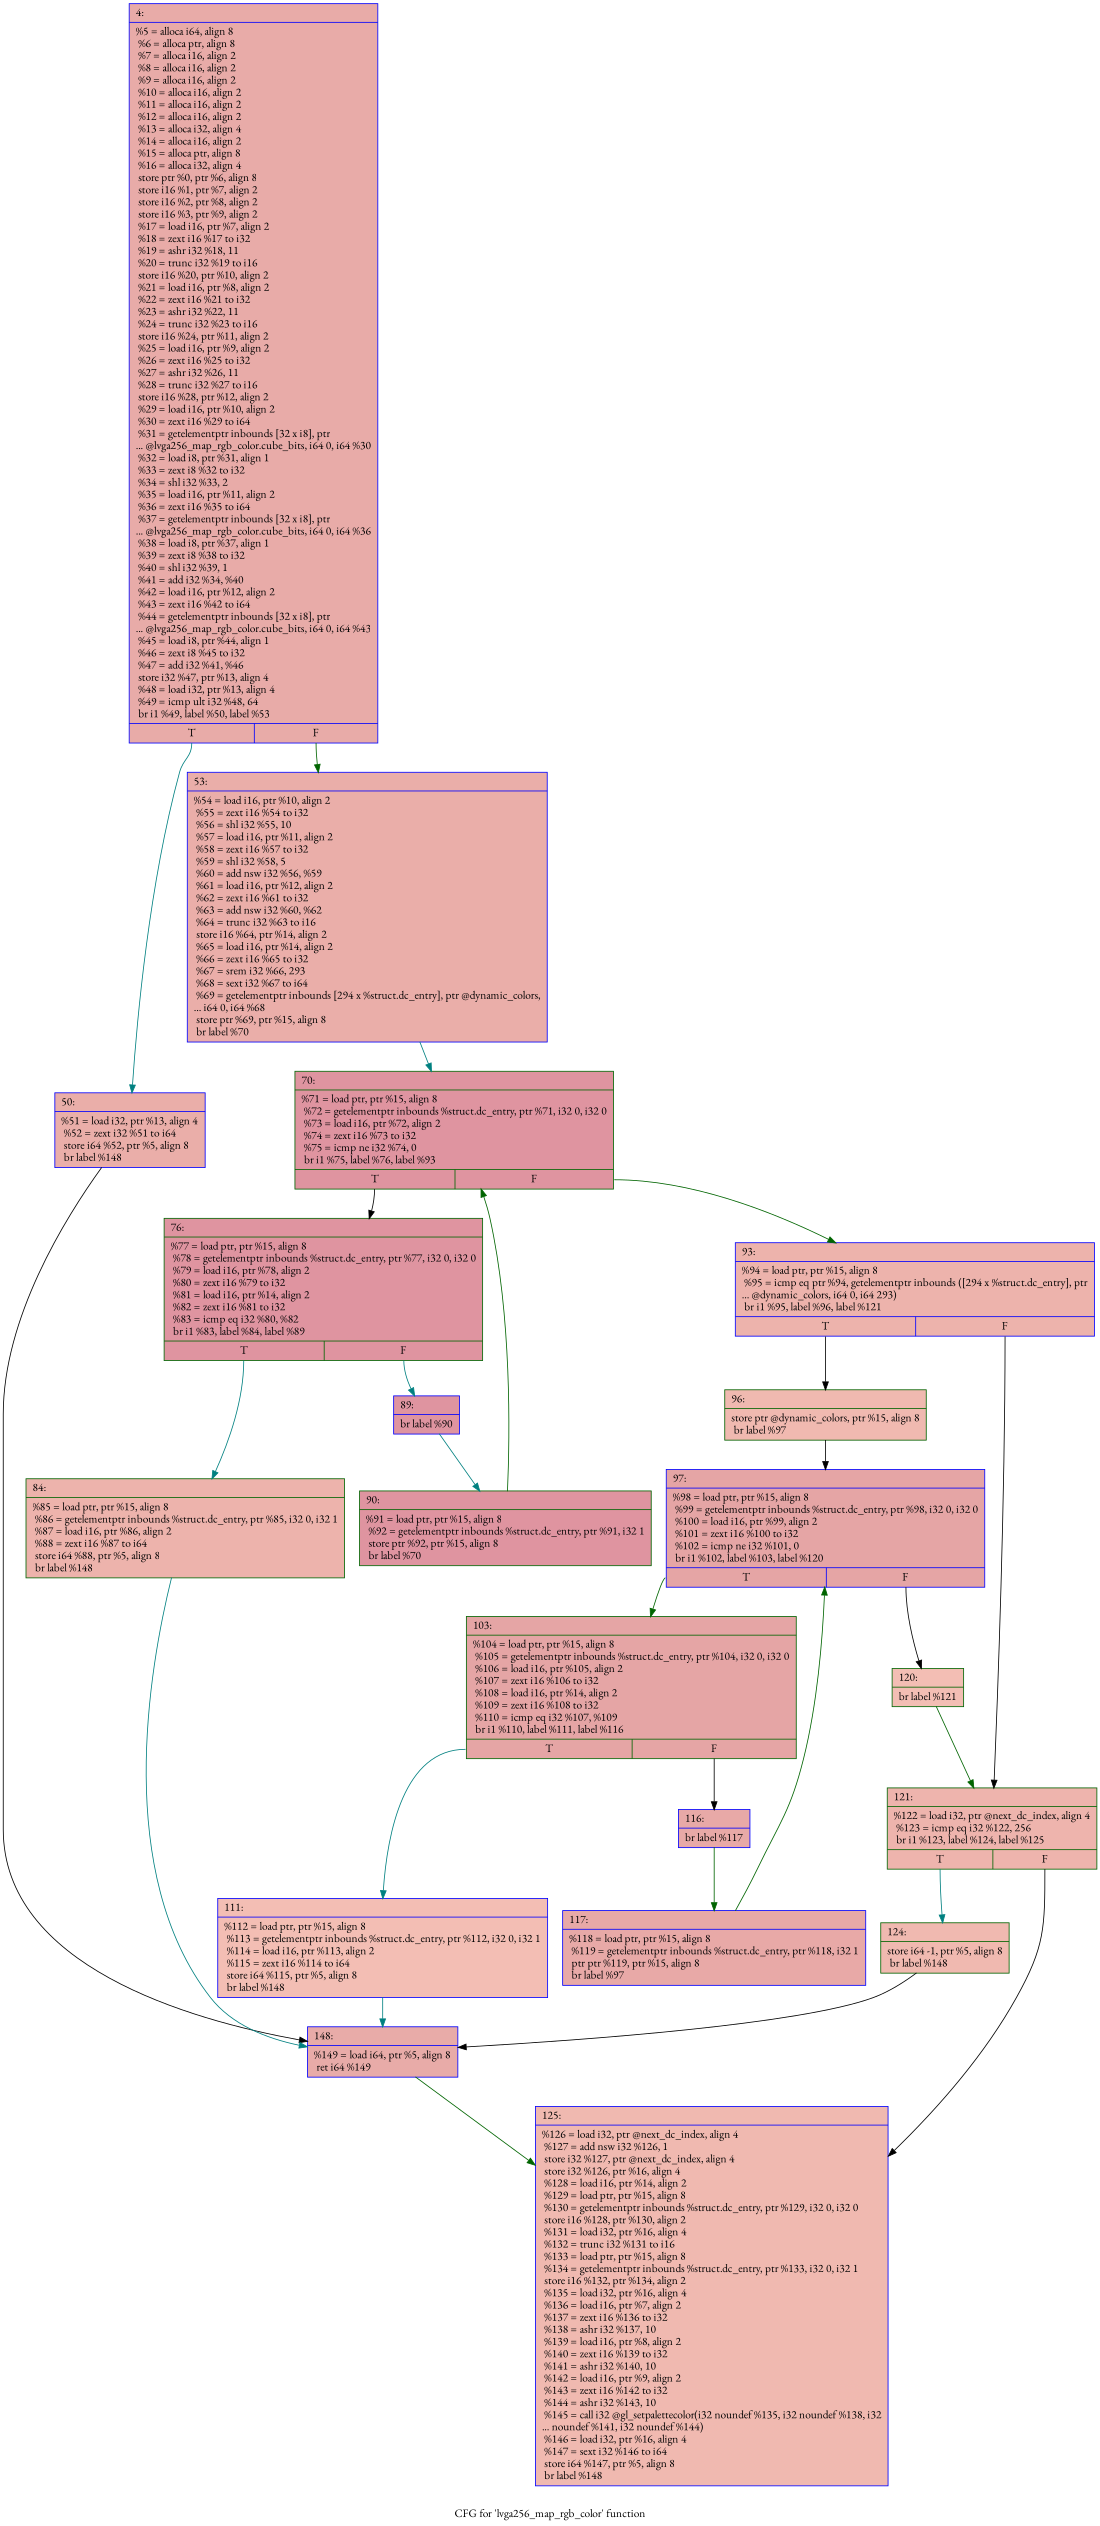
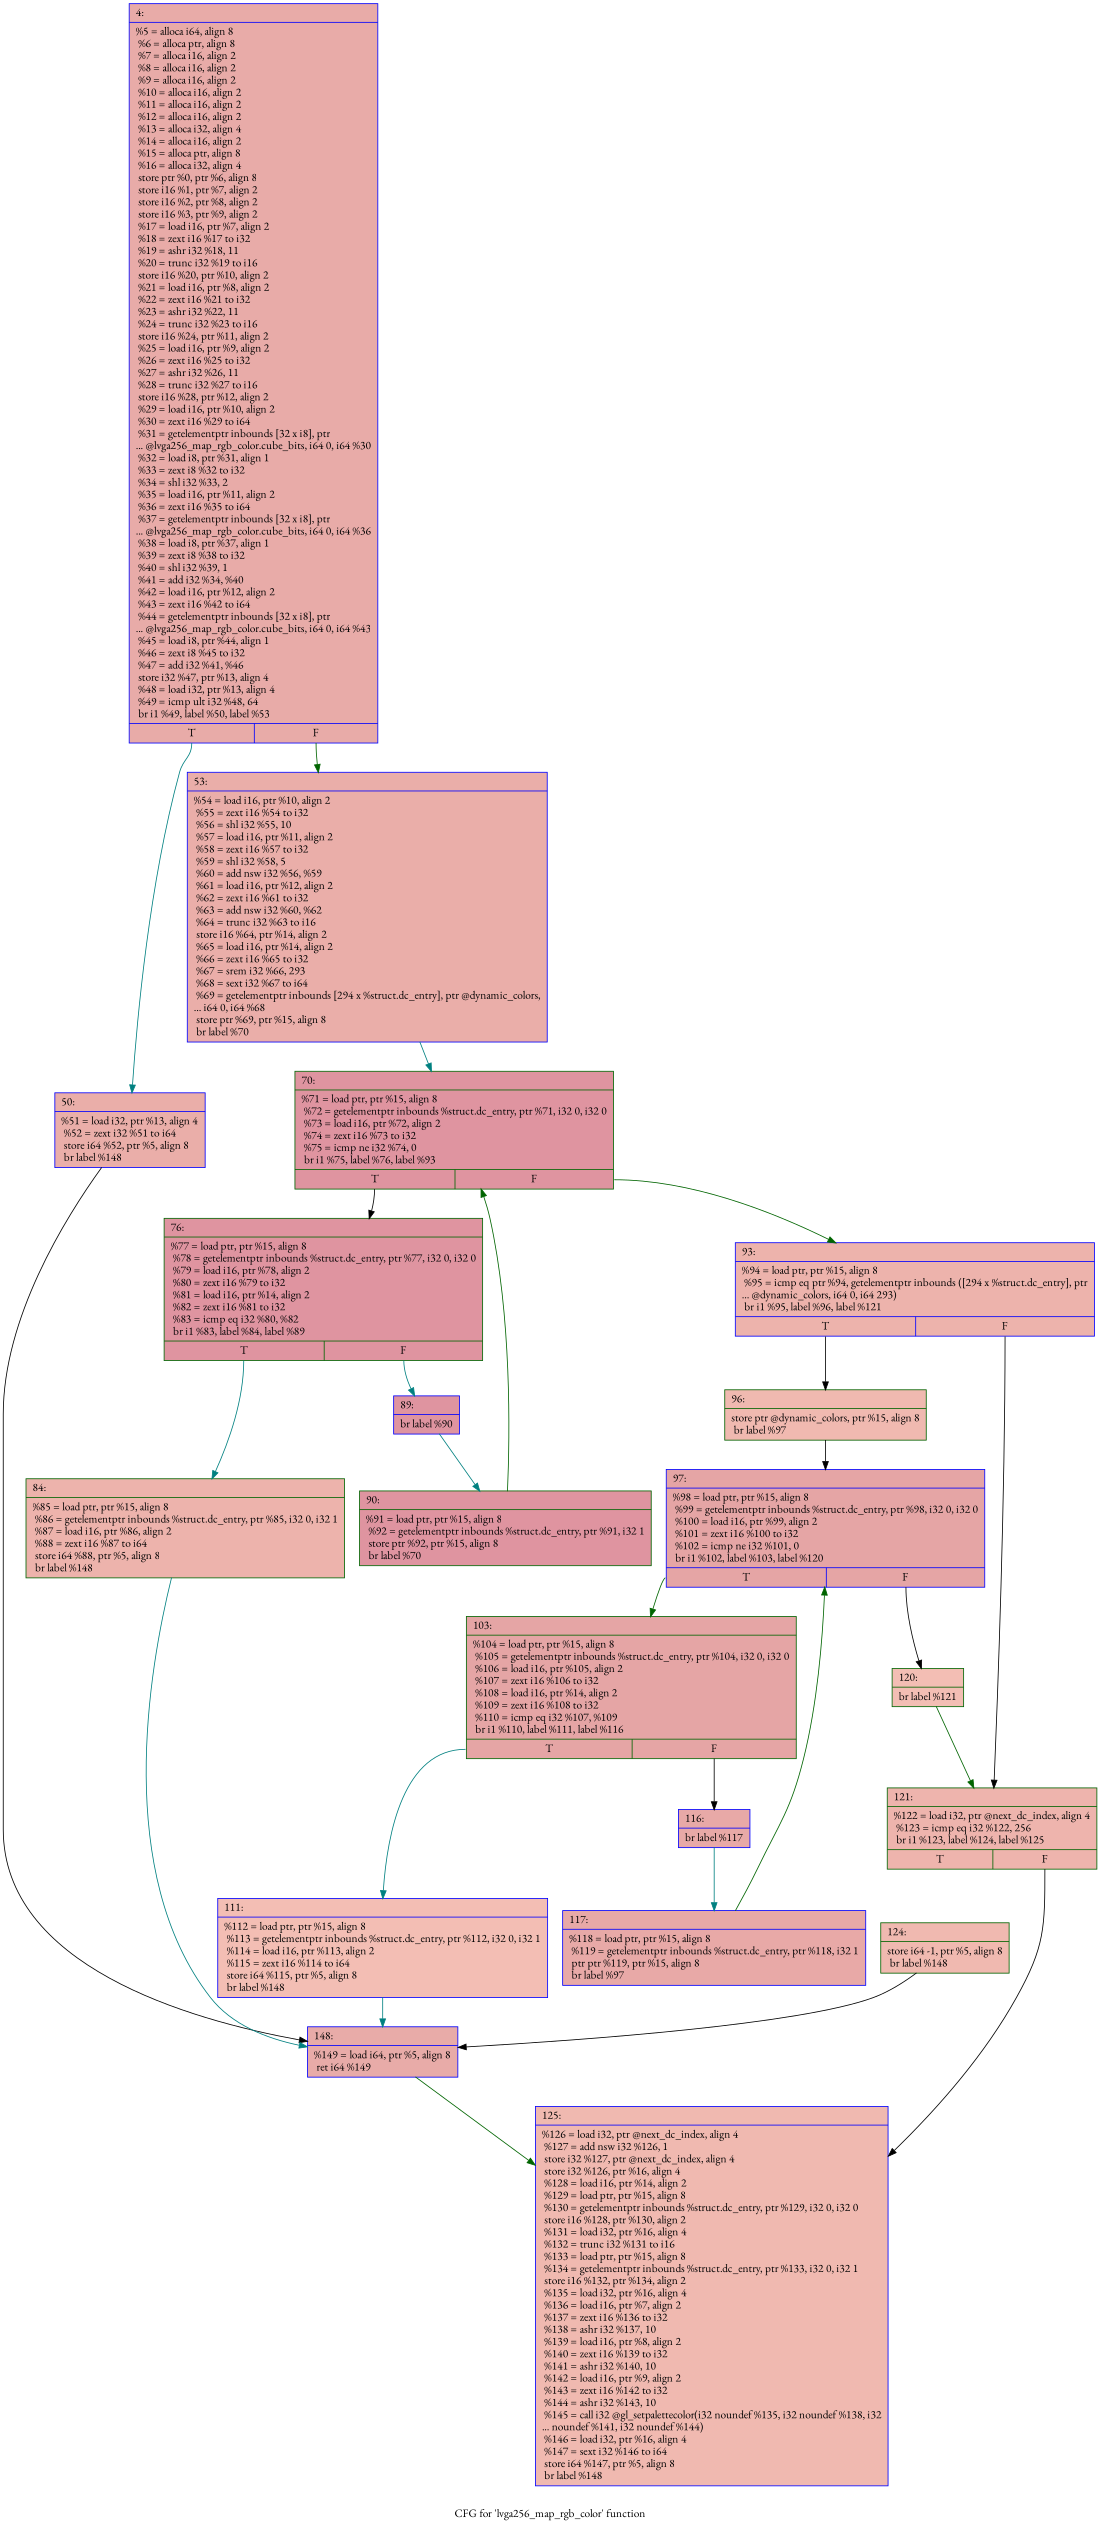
edge "116:" -> "117:": color darkgreen -> teal
edge "121:" -> "124:": removed
